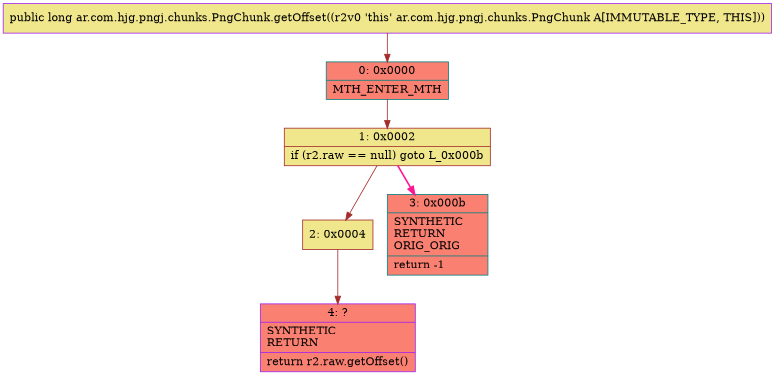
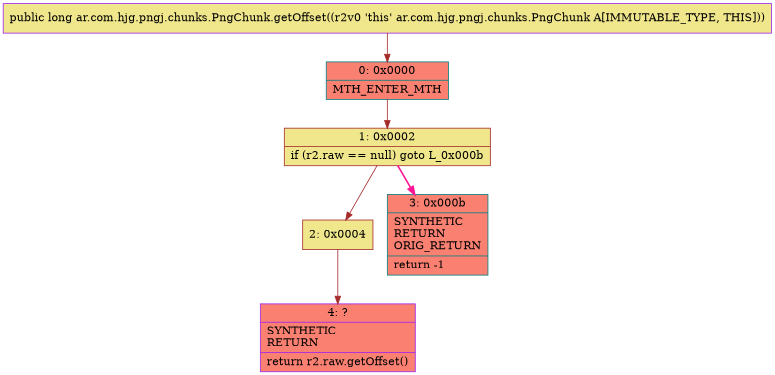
node "3: 0x000b": text "ORIG_ORIG" -> "ORIG_RETURN"
